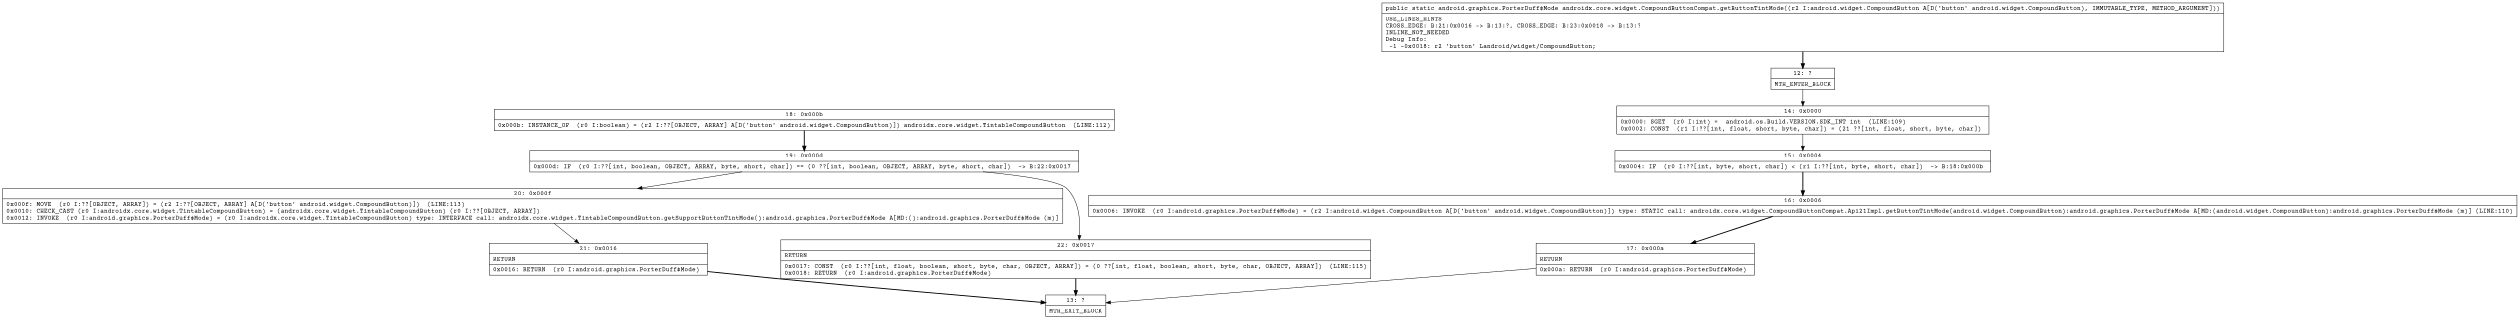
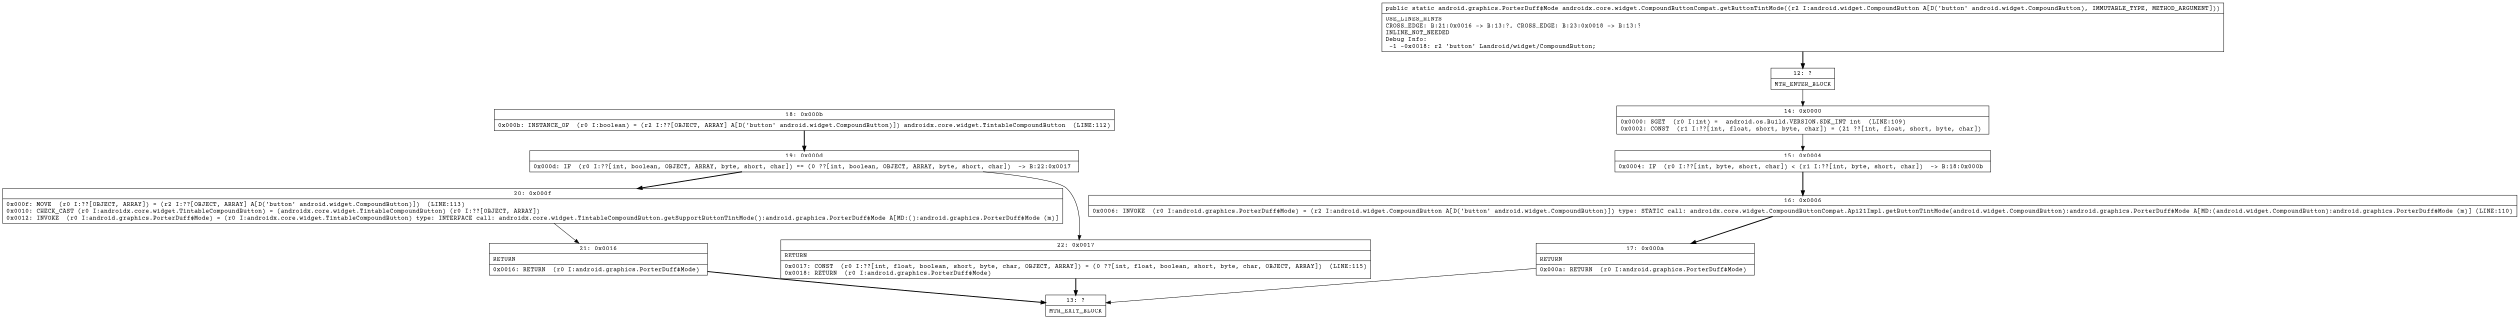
edge "19: 0x000d" -> "20: 0x000f": style solid -> bold
